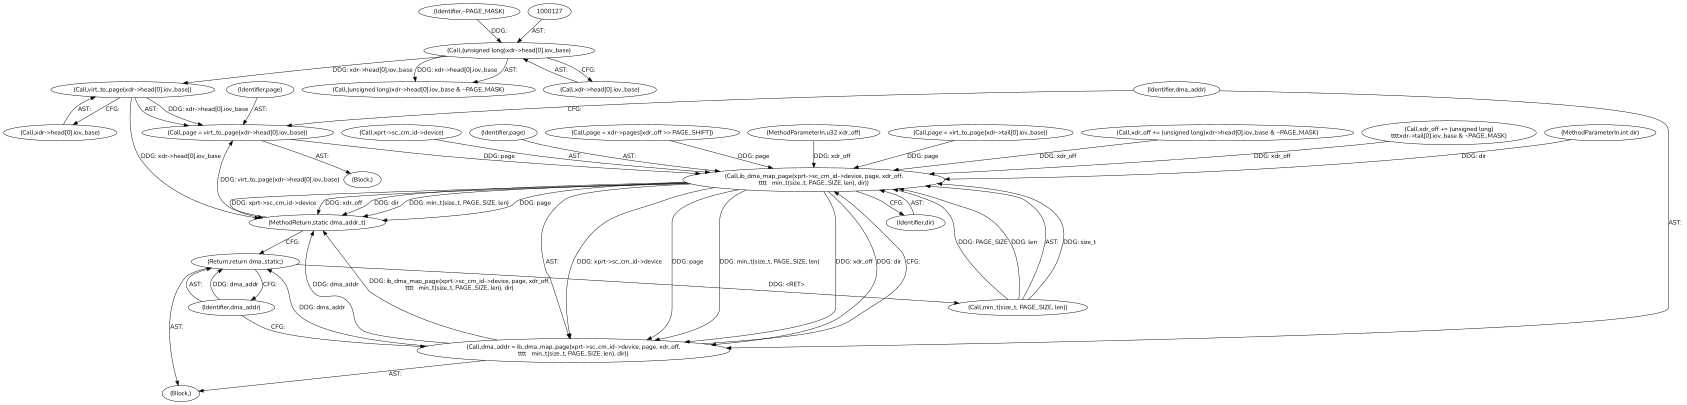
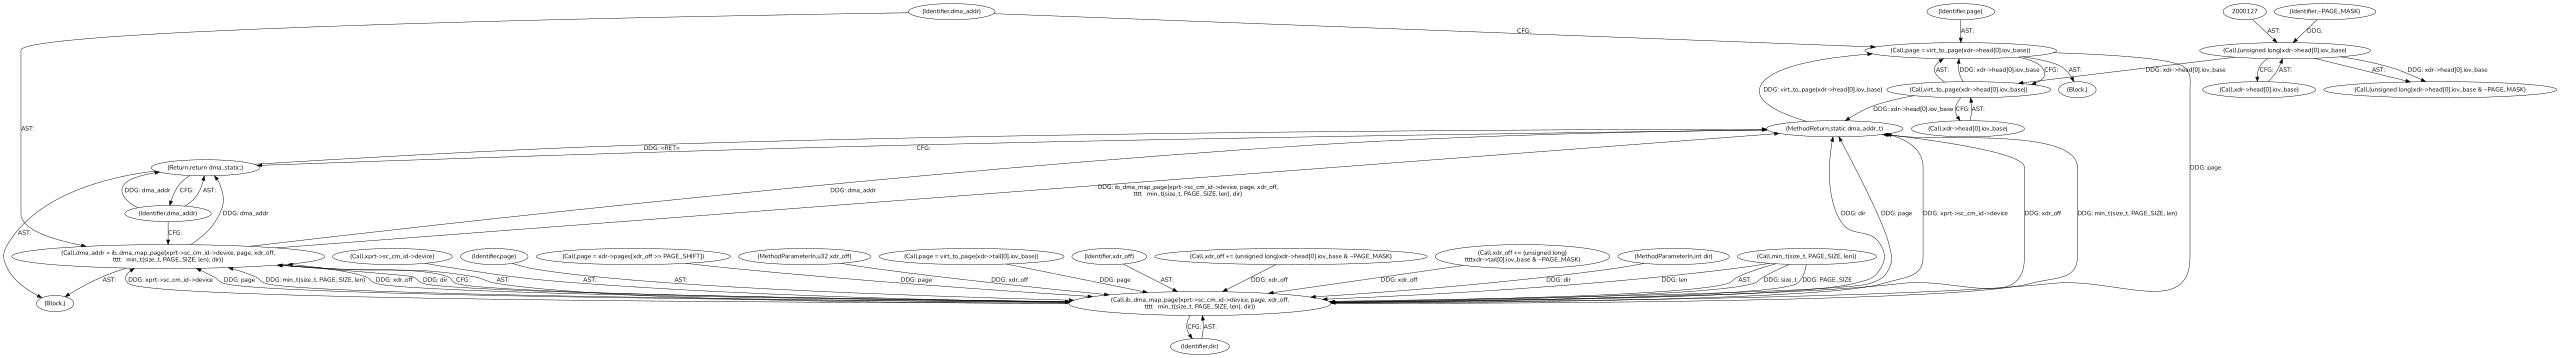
node "1000127": label "1000127" -> "2000127"
edge "(Call,page = virt_to_page(xdr->head[0].iov_base))" -> "(Call,virt_to_page(xdr->head[0].iov_base))": added, label "CFG:"
node "(Identifier,xdr_off)": added
edge "(Return,return dma_static;)" -> "(Call,min_t(size_t, PAGE_SIZE, len))": now "(Return,return dma_static;)" -> "(MethodReturn,static dma_addr_t)"
